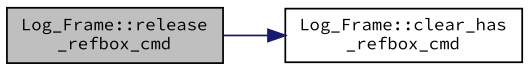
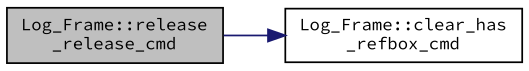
node "Log_Frame::release _refbox_cmd": label "Log_Frame::release _refbox_cmd" -> "Log_Frame::release _release_cmd"
